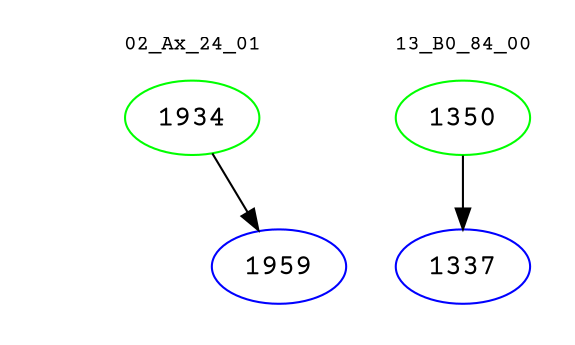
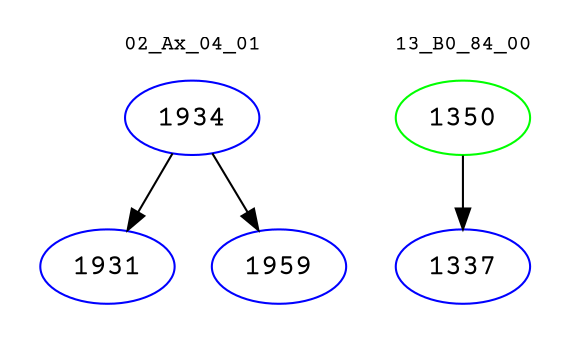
cluster "02_Ax_24_01": label "02_Ax_24_01" -> "02_Ax_04_01"
node "1934": color green -> blue
node "1931": added
